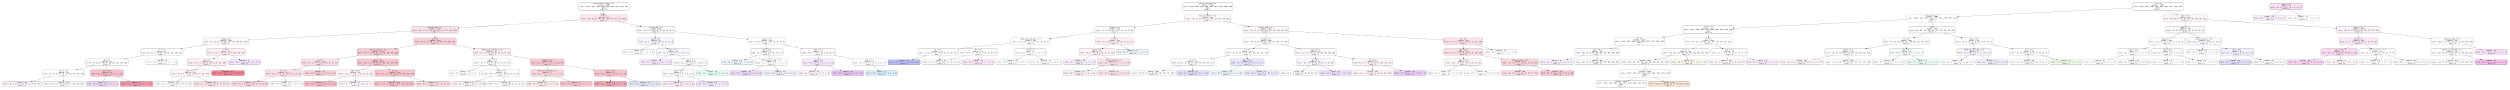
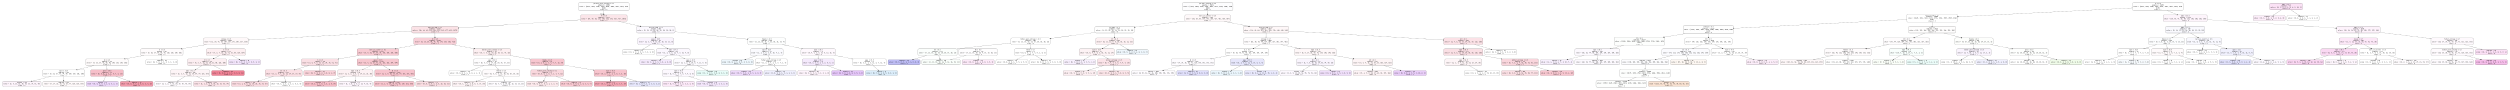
node "samples = 150": removed
node "samples = 61": removed
